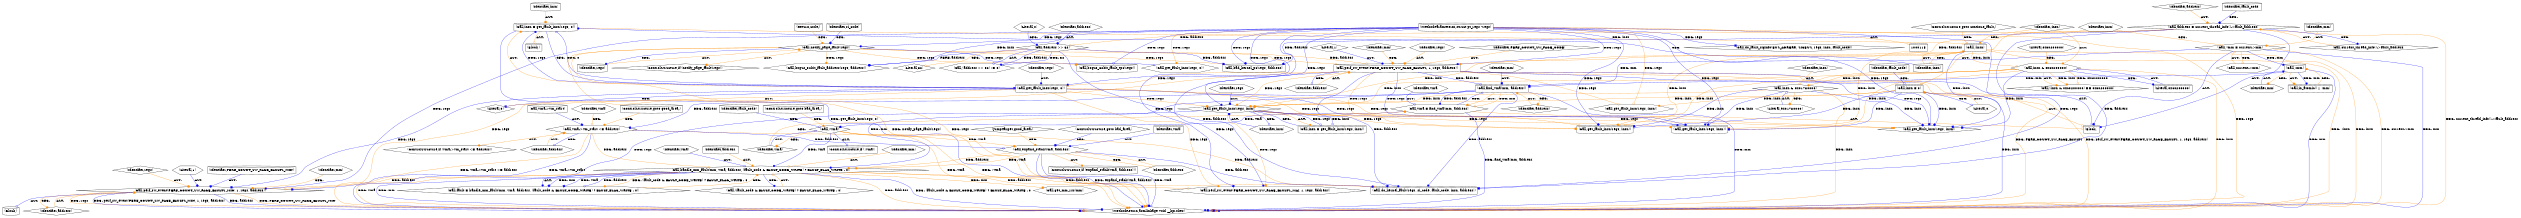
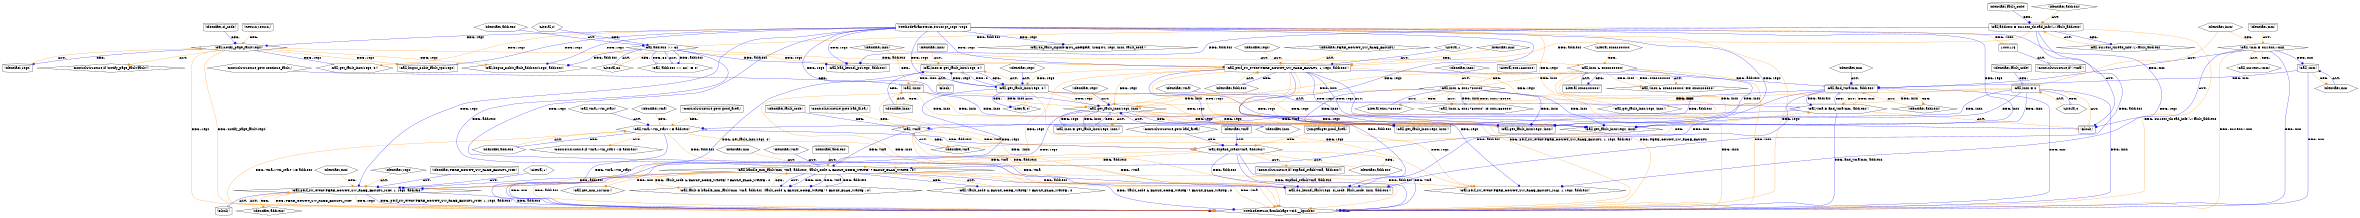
node "(Return,code;)": label "(Return,code;)" -> "(Return,return;)"
node "(Call,address = current_thread_info()->fault_address)": shape diamond -> cylinder
edge "(MethodParameterIn,struct pt_regs *regs)" -> "1000115": label "AST: " -> "DDG: !insn"
edge "(ControlStructure,goto continue_fault;)" -> "(Call,!insn)": color darkorange -> blue
edge "(MethodParameterIn,struct pt_regs *regs)" -> "(Call,bogus_32bit_fault_address(regs, address))": label "DDG: insn" -> "DDG: regs"
node "(Identifier,PERF_COUNT_SW_PAGE_CODE)": label "(Identifier,PERF_COUNT_SW_PAGE_CODE)" -> "(Identifier,PERF_COUNT_SW_PAGE_FAULTS)"
edge "(Literal,32)" -> "(Call,address >> 32)": added, label "AST:"
edge "(Call,notify_page_fault(regs))" -> "(Call,bad_kernel_pc(regs, address))": removed, label "DDG: regs"
edge "(Call,address >> 32)" -> "(Call,bogus_32bit_fault_address(regs, address))": label "PERF: address" -> "DDG: address"
edge "(Call,!insn)" -> "(Call,insn & 0xc0200000)": removed, label "DDG: insn"
node "(ControlStructure,if (notify_page_fault(regs)))": label "(ControlStructure,if (notify_page_fault(regs)))" -> "(ControlStructure,if (notify_page_fault(fault)))"
node "(Literal,0x01680000)": added
edge "(Call,insn & 0xc0200000)" -> "(Call,insn & 0x01780000)": arrowhead dot -> odot
node "(Call,in_atomic() || !mm)": removed
node "(Call,vma->vm_start)": shape cylinder -> hexagon
node "(Call,(insn & 0x01780000) != 0x01680000)": added
node "(JumpTarget,good_area:)": shape diamond -> cylinder
edge "(Call,!vma)" -> "(ControlStructure,if (!vma))": now "1000115" -> "(ControlStructure,if (!vma))"
